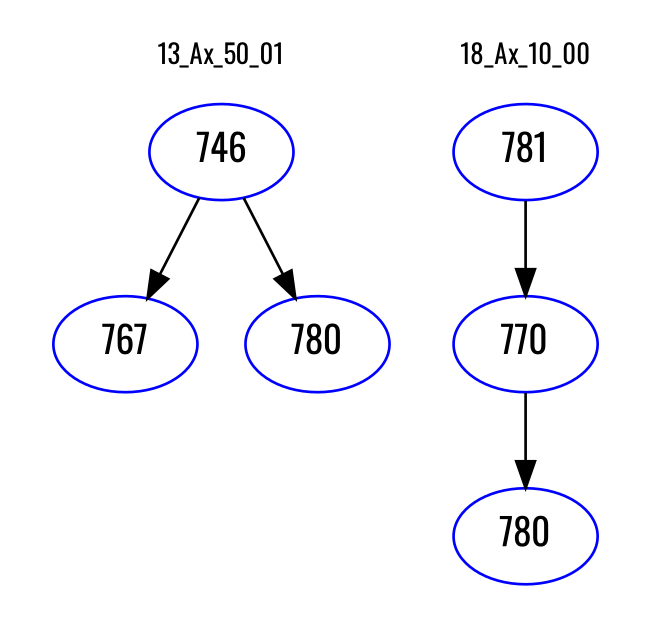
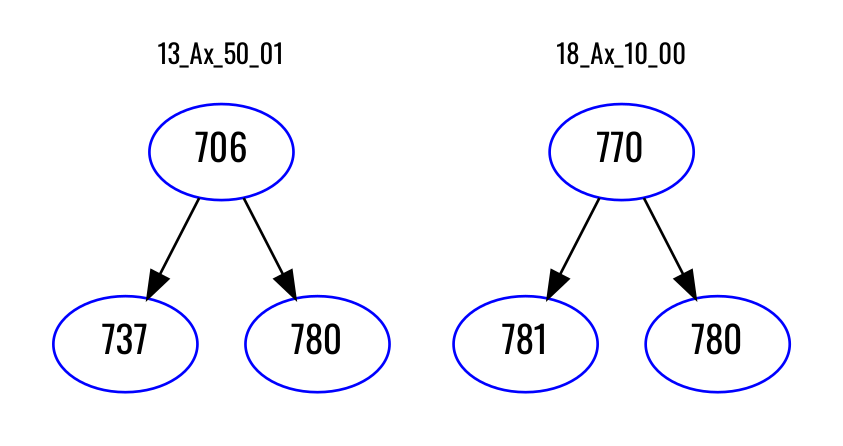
node "746": label "746" -> "706"
edge "781" -> "770": reversed
node "767": label "767" -> "737"
